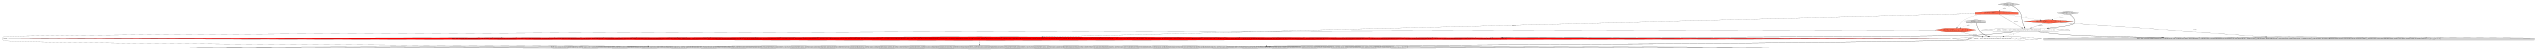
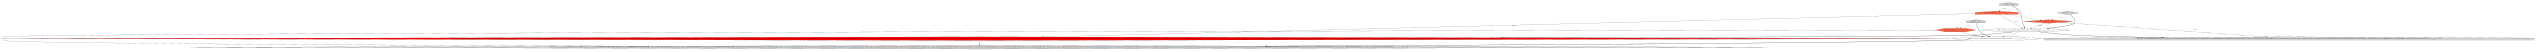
node "joining['1', '0', '0']": shape diamond -> house
